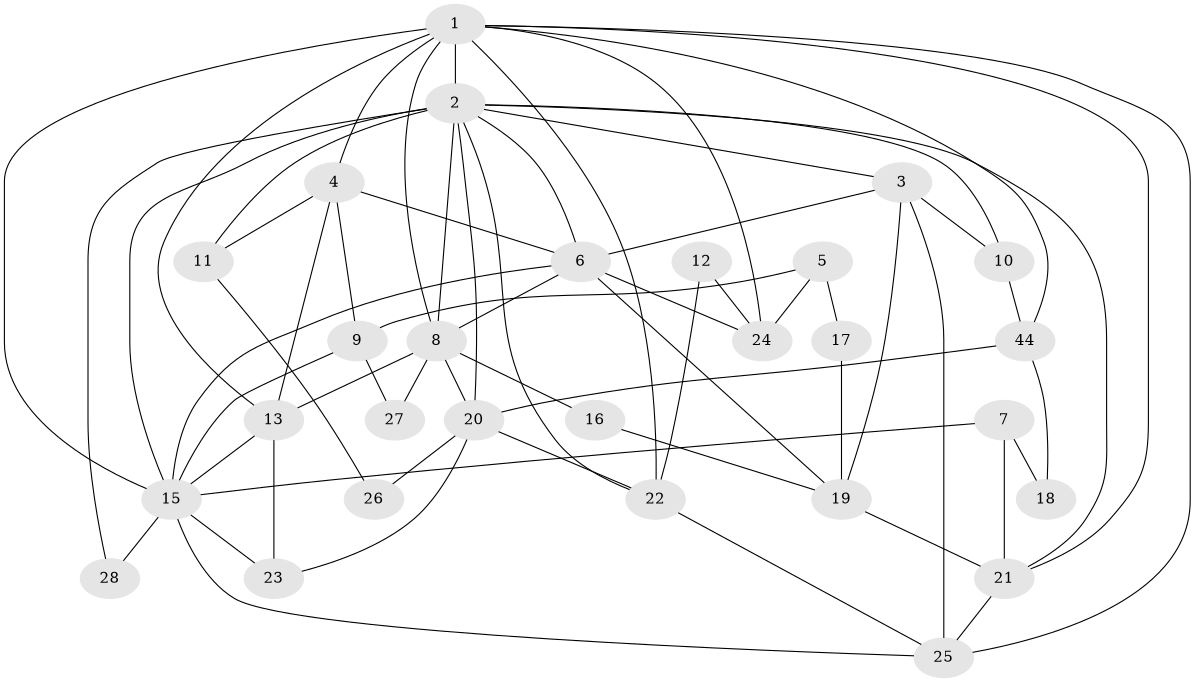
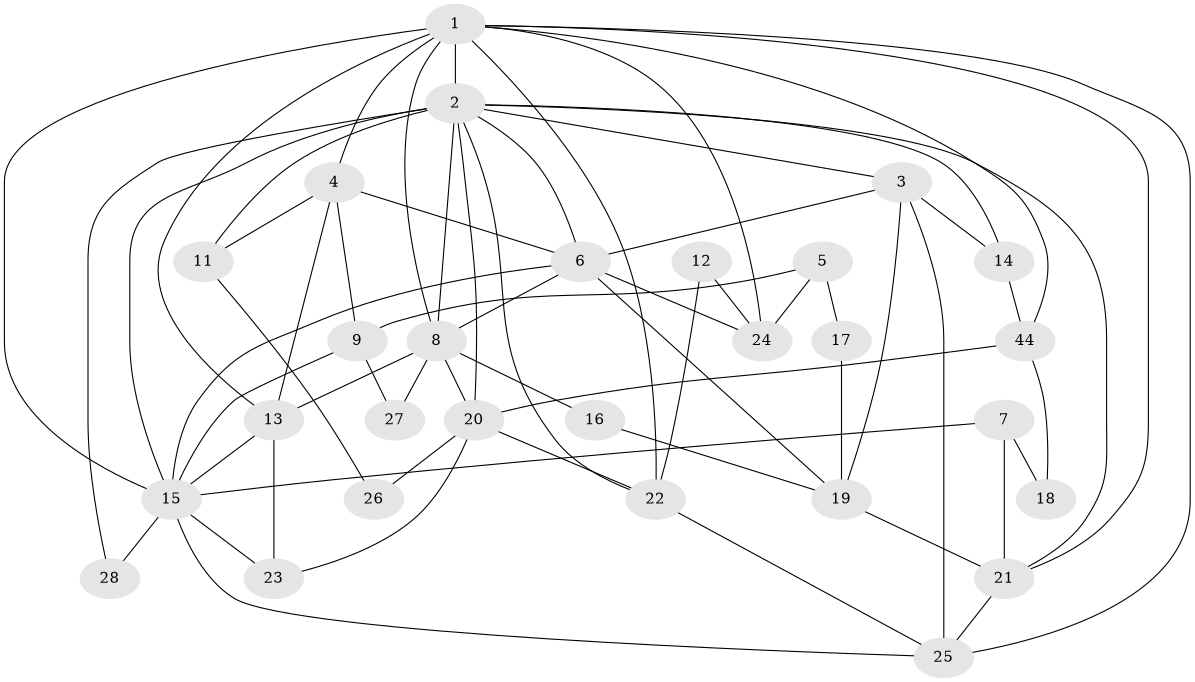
node "10": label "10" -> "14"
